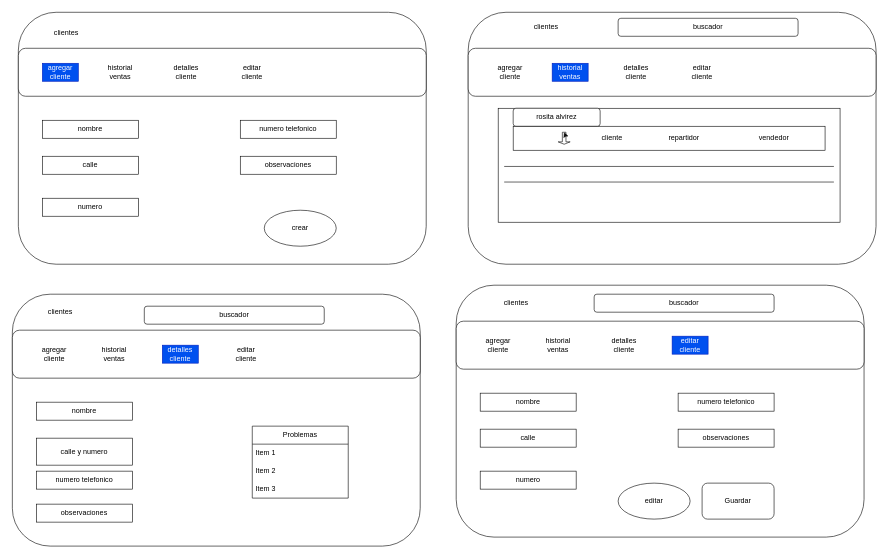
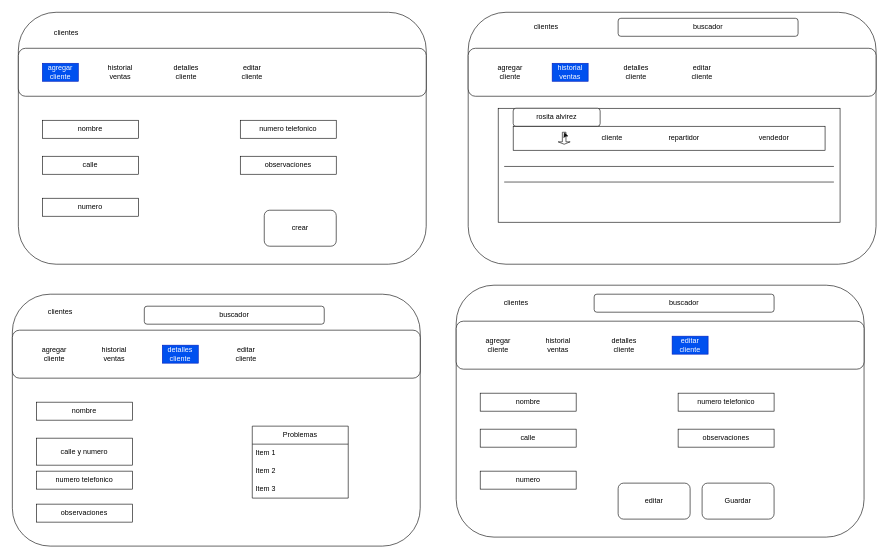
node "crear": shape ellipse -> rounded rectangle
node "editar": shape ellipse -> rounded rectangle
